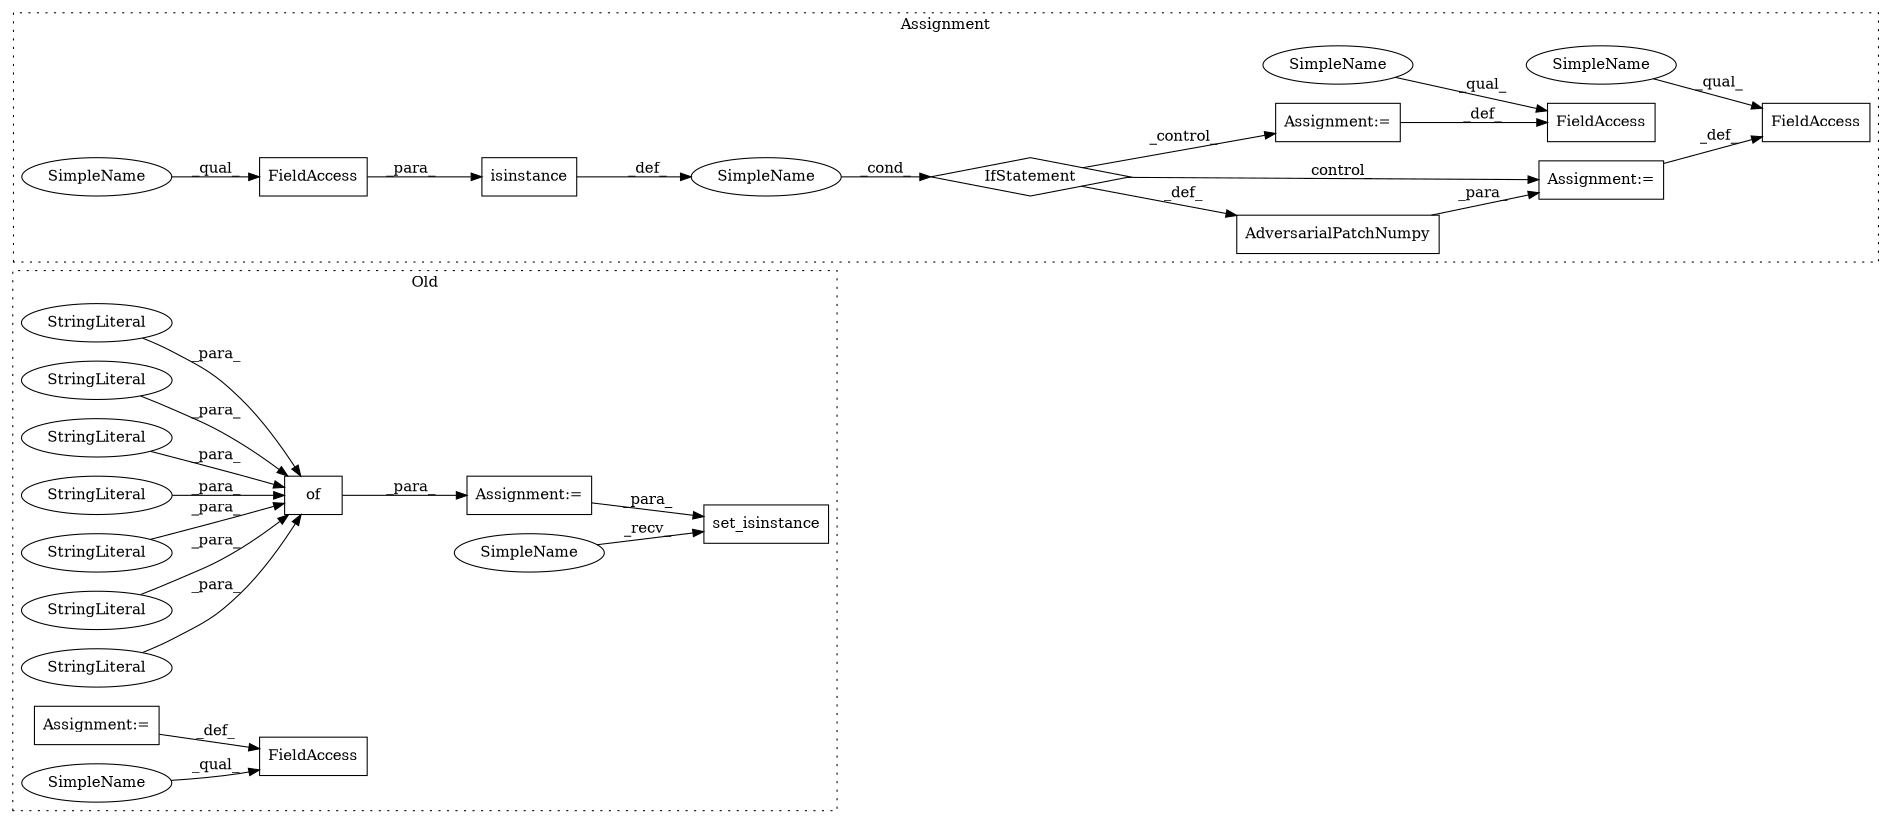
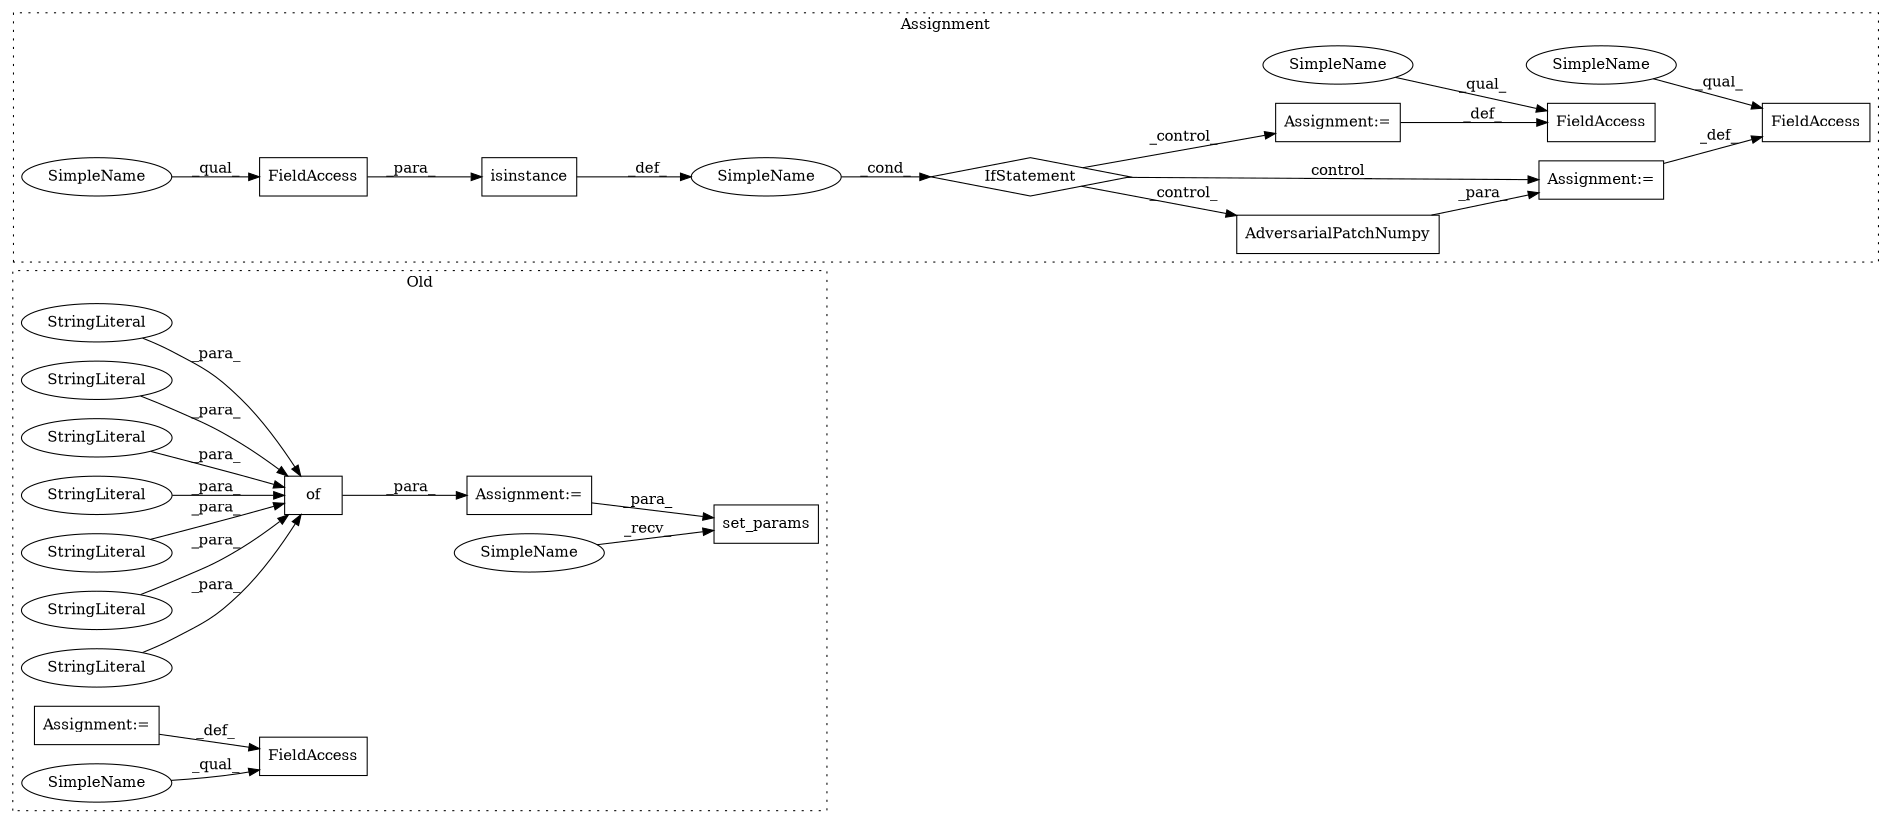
edge "IfStatement" -> "AdversarialPatchNumpy": label "_def_" -> "_control_"
node "set_isinstance": label "set_isinstance" -> "set_params"
